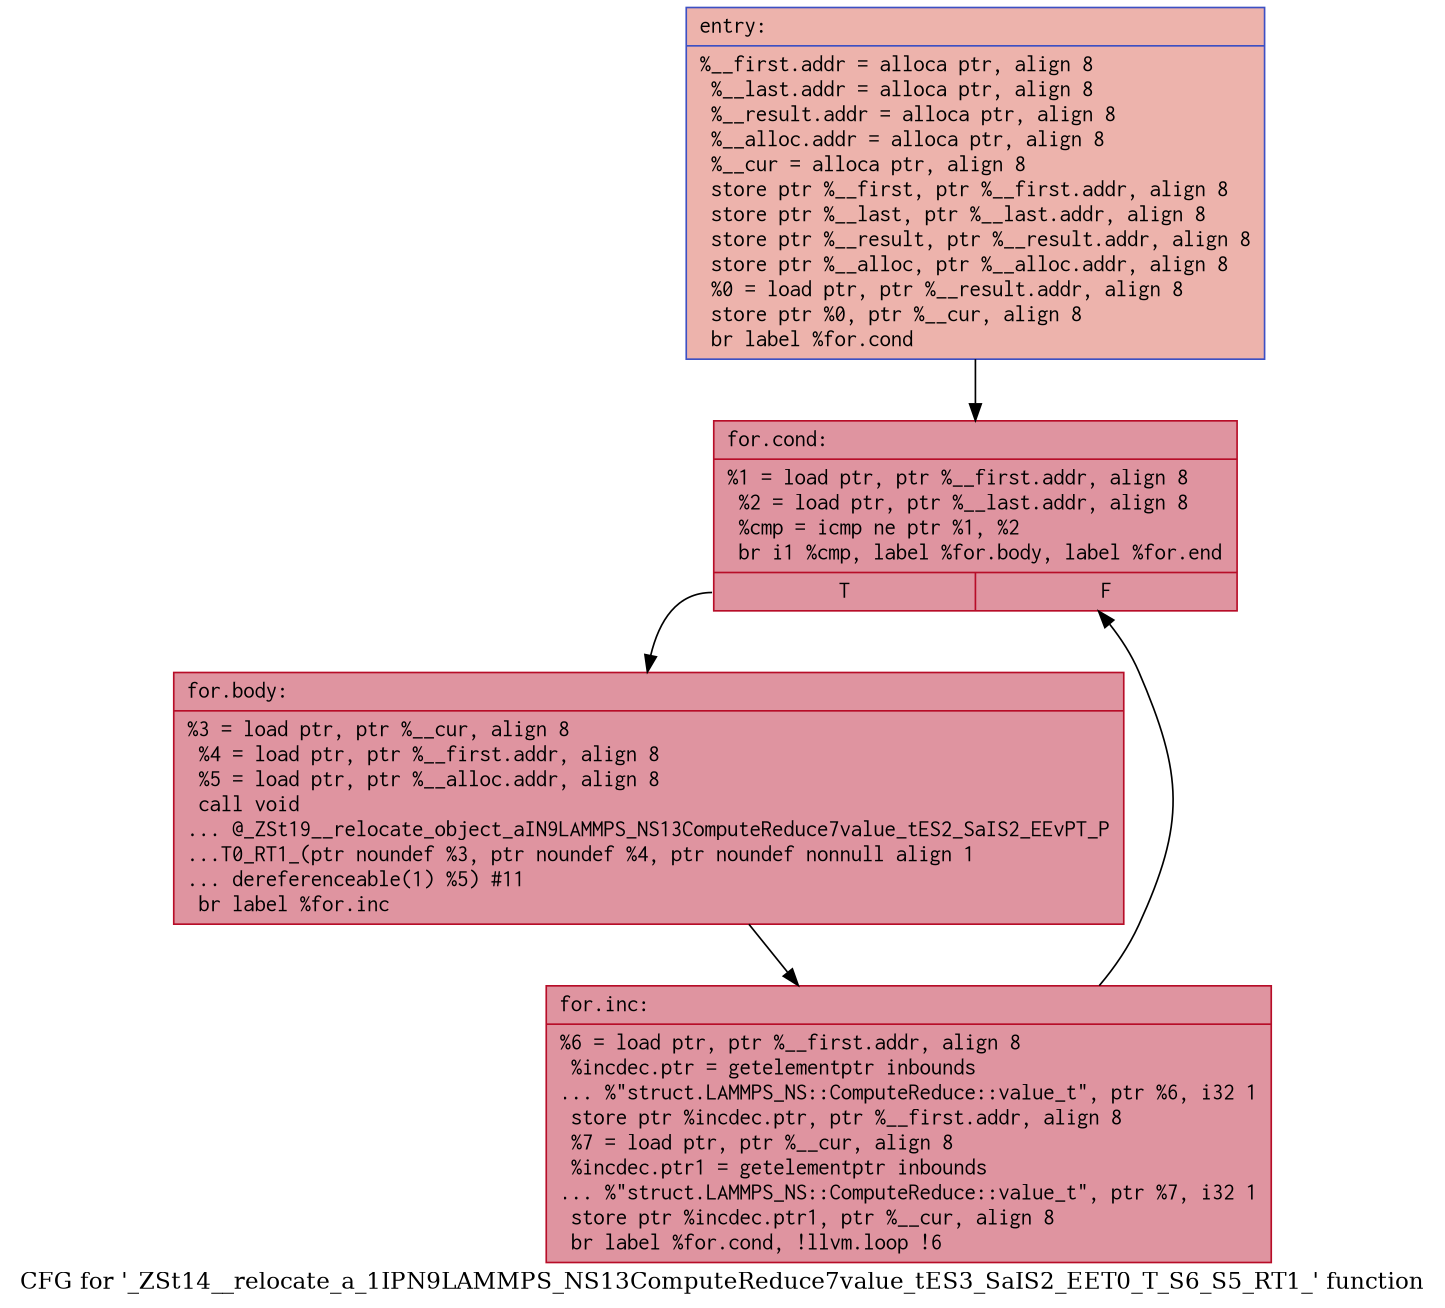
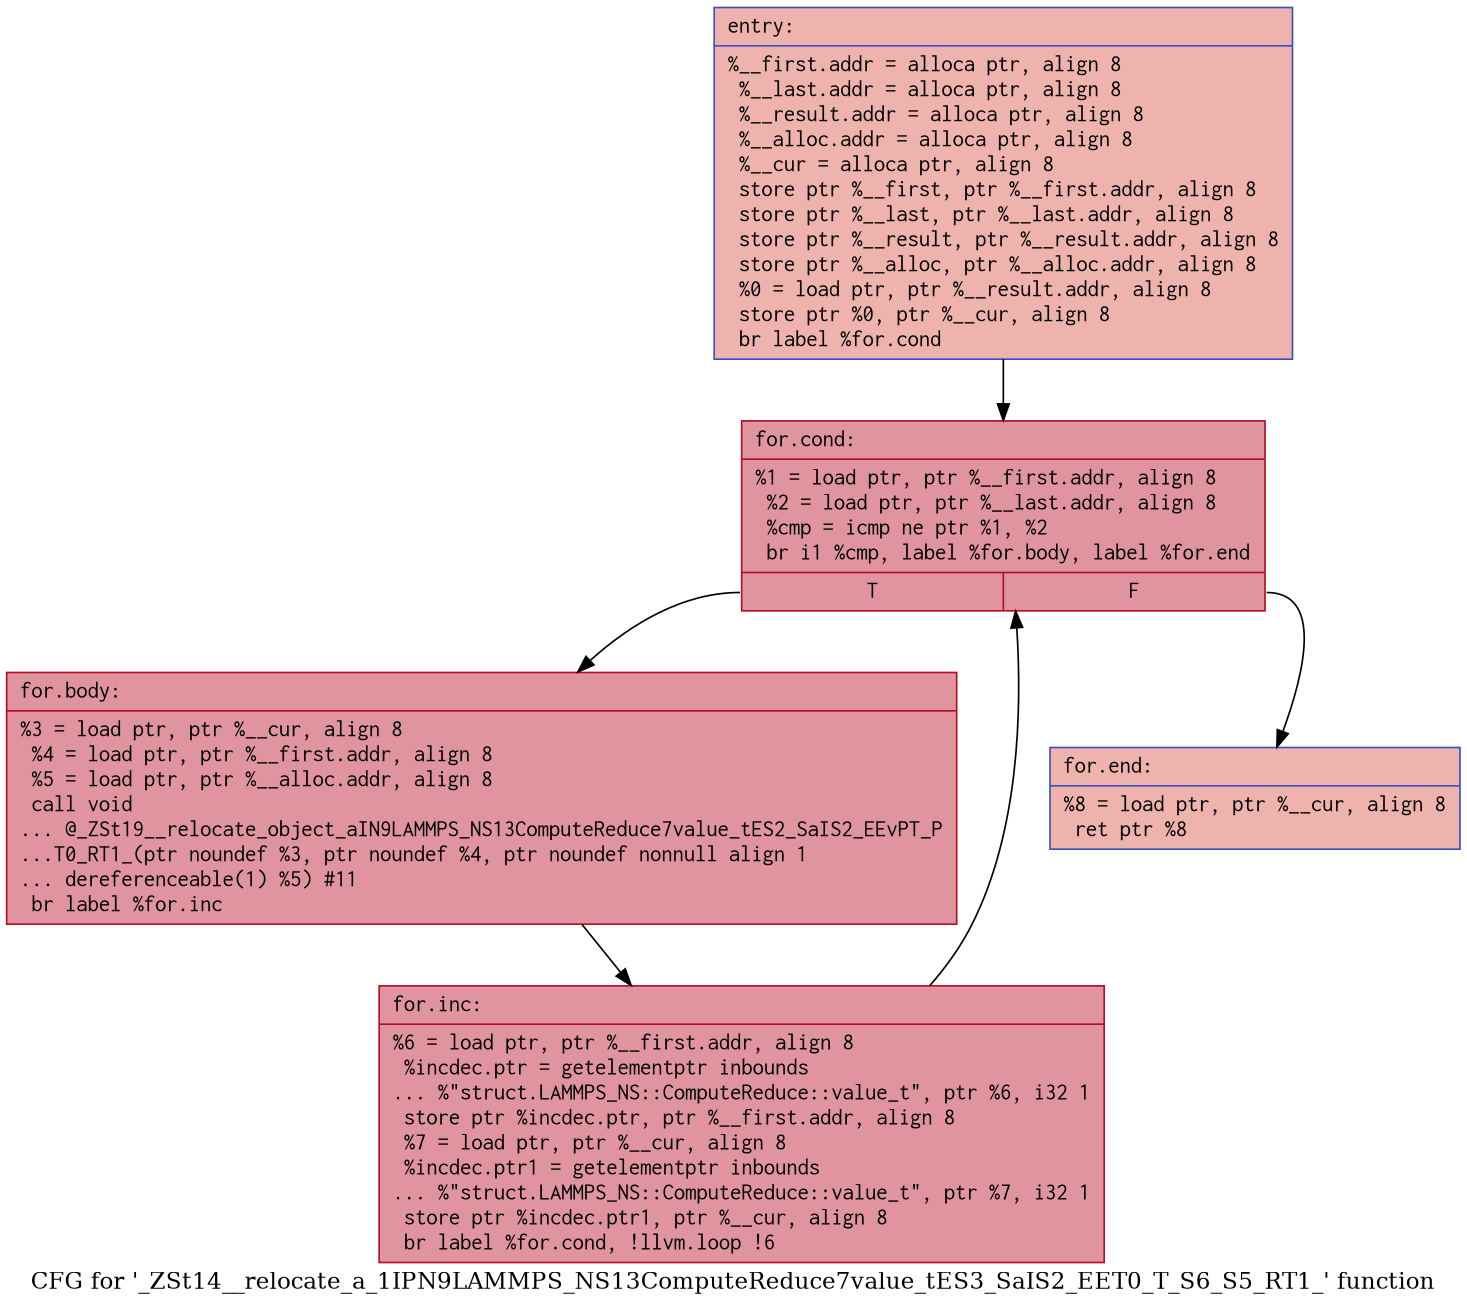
node "for.end:": added
